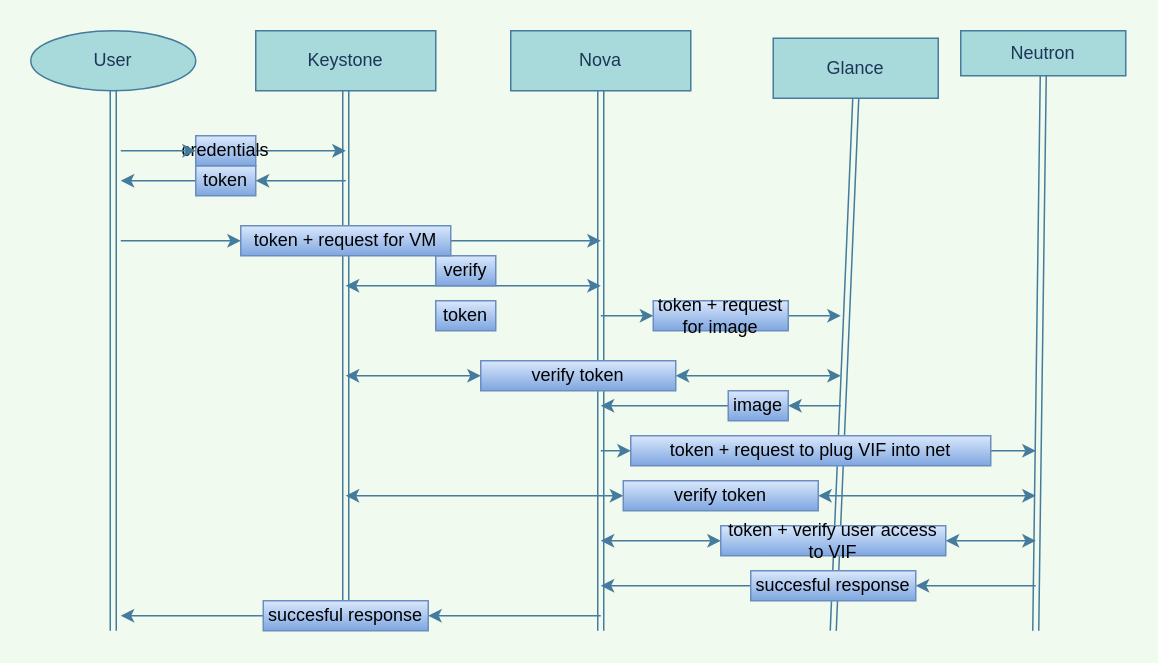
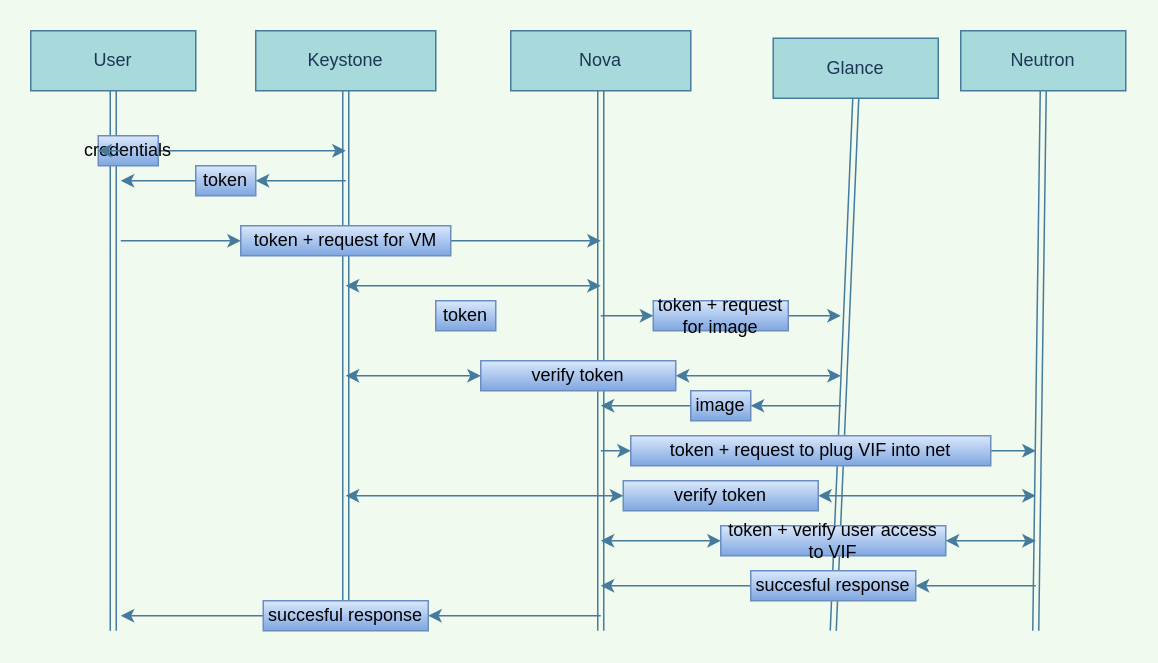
node "Neutron": size 165x45 -> 165x60
node "User": shape ellipse -> rectangle
node "credentials": moved (226, 151) -> (128, 151)
node "verify": removed
node "image": moved (758, 406) -> (721, 406)
